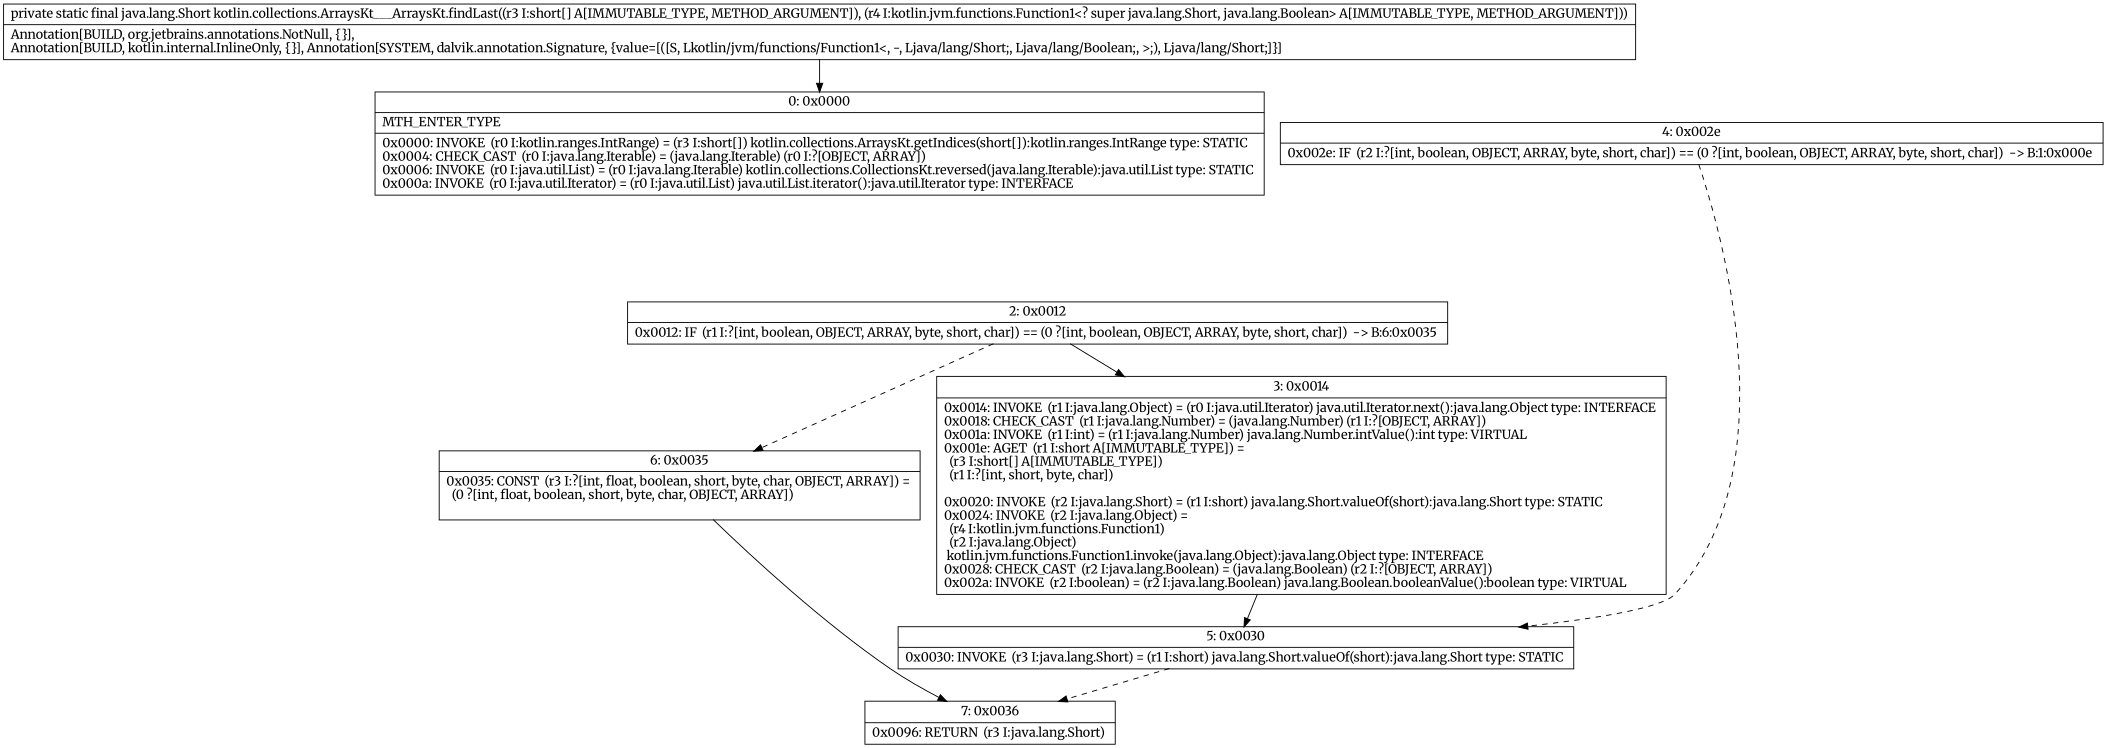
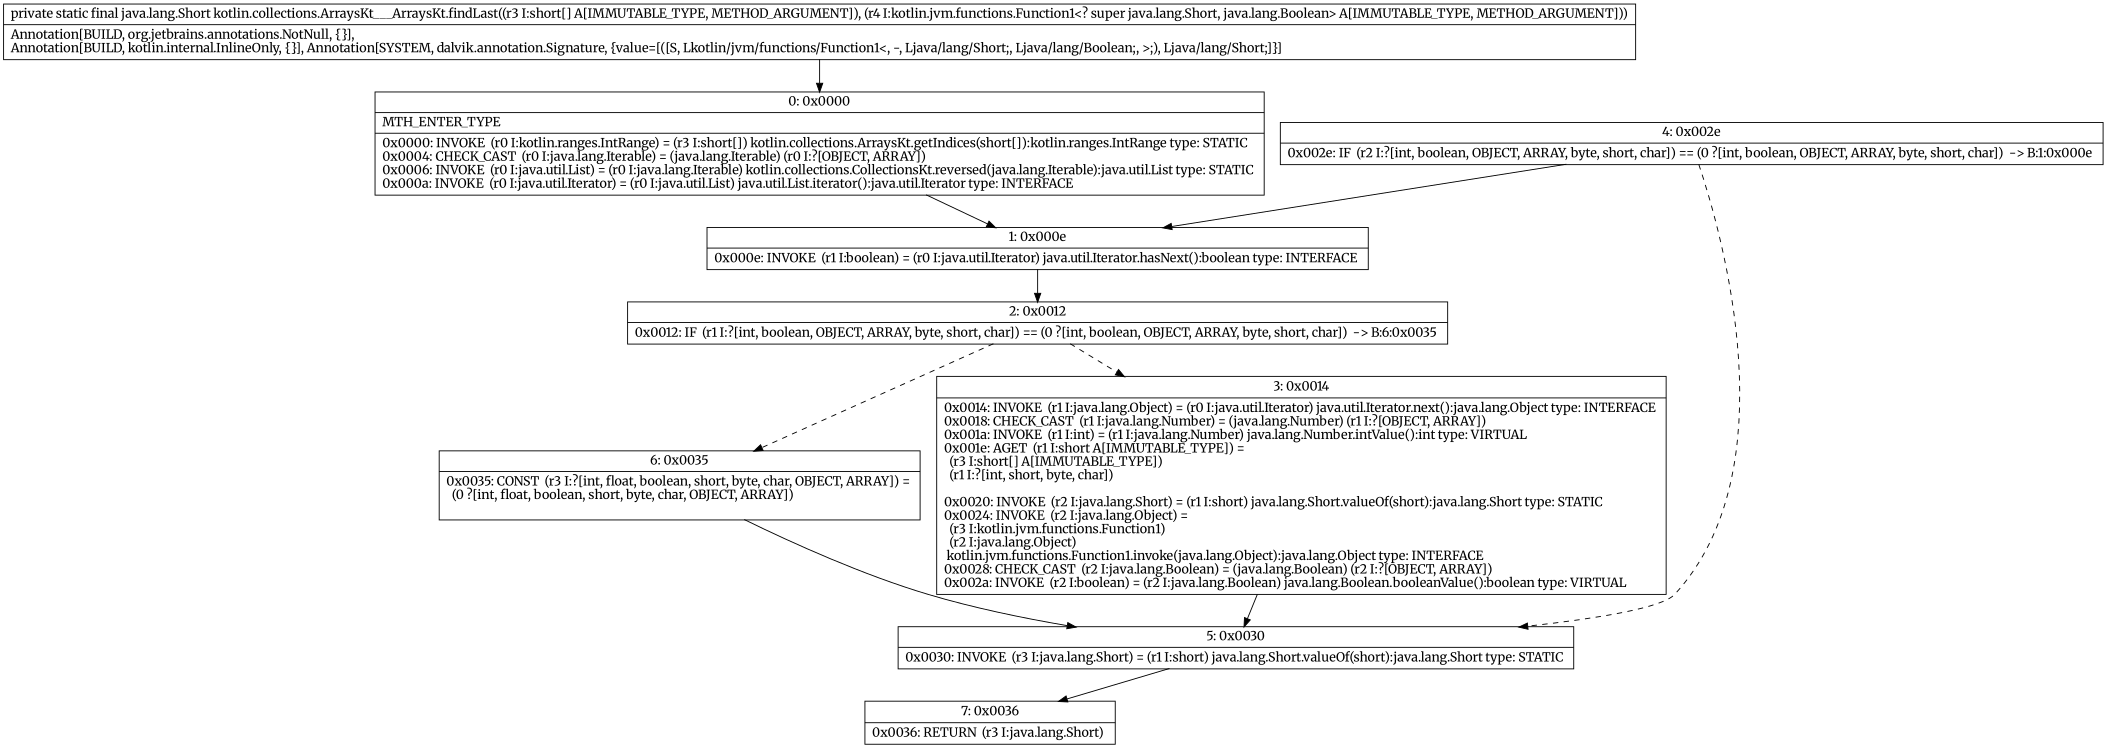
node "1: 0x000e": added
edge "2: 0x0012" -> "3: 0x0014": style solid -> dashed
node "3: 0x0014": text "(r4 I:kotlin.jvm.functions.Function1)" -> "(r3 I:kotlin.jvm.functions.Function1)"
edge "6: 0x0035" -> "7: 0x0036": now "6: 0x0035" -> "5: 0x0030"
edge "5: 0x0030" -> "7: 0x0036": style dashed -> solid
node "7: 0x0036": text "0x0096: RETURN  (r3 I:java.lang.Short)" -> "0x0036: RETURN  (r3 I:java.lang.Short)"
